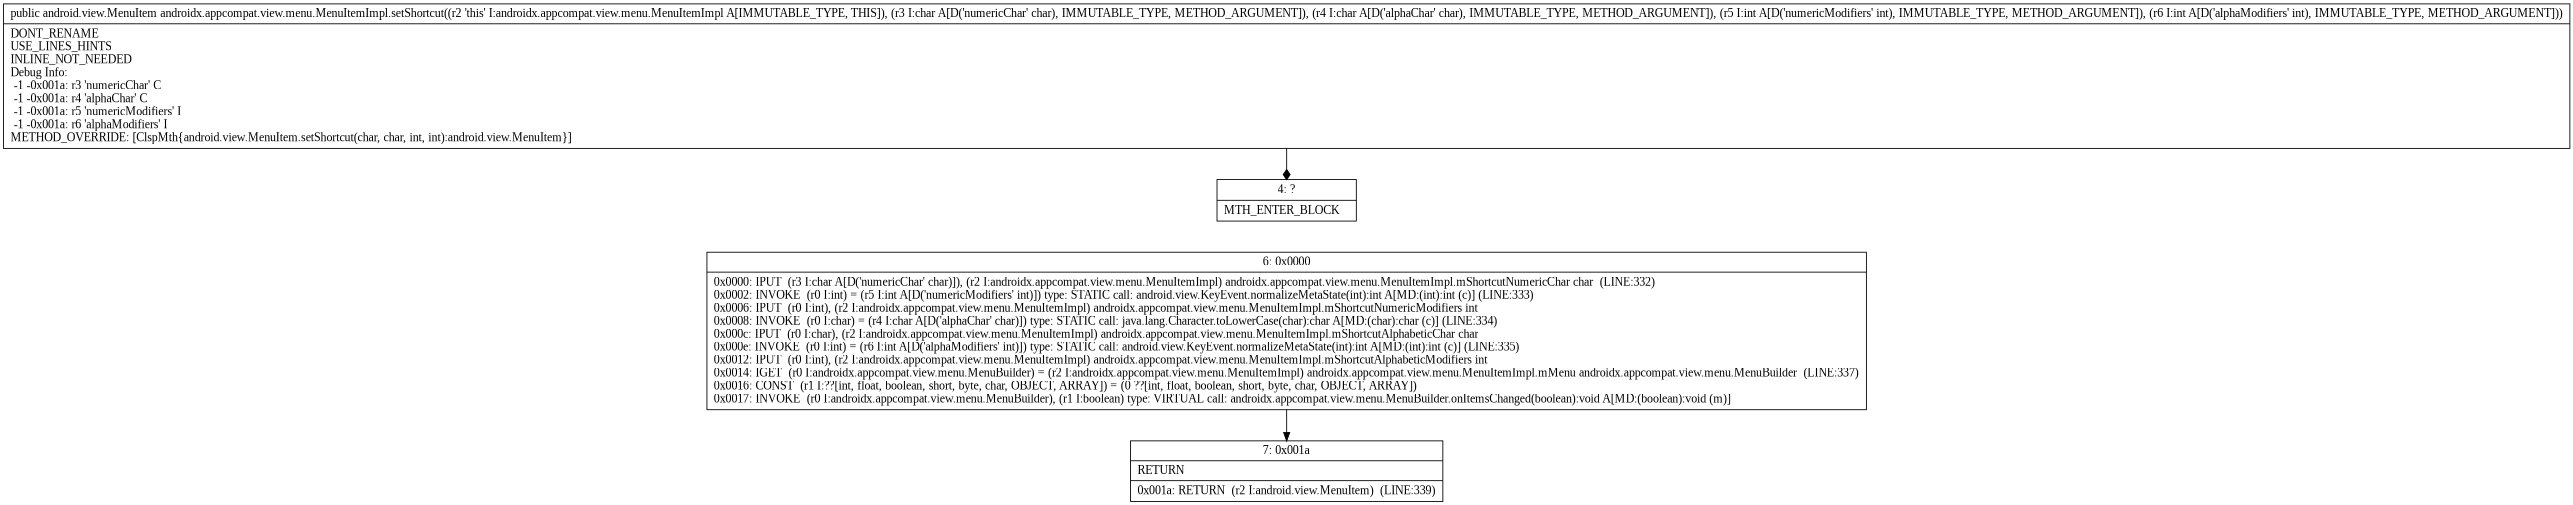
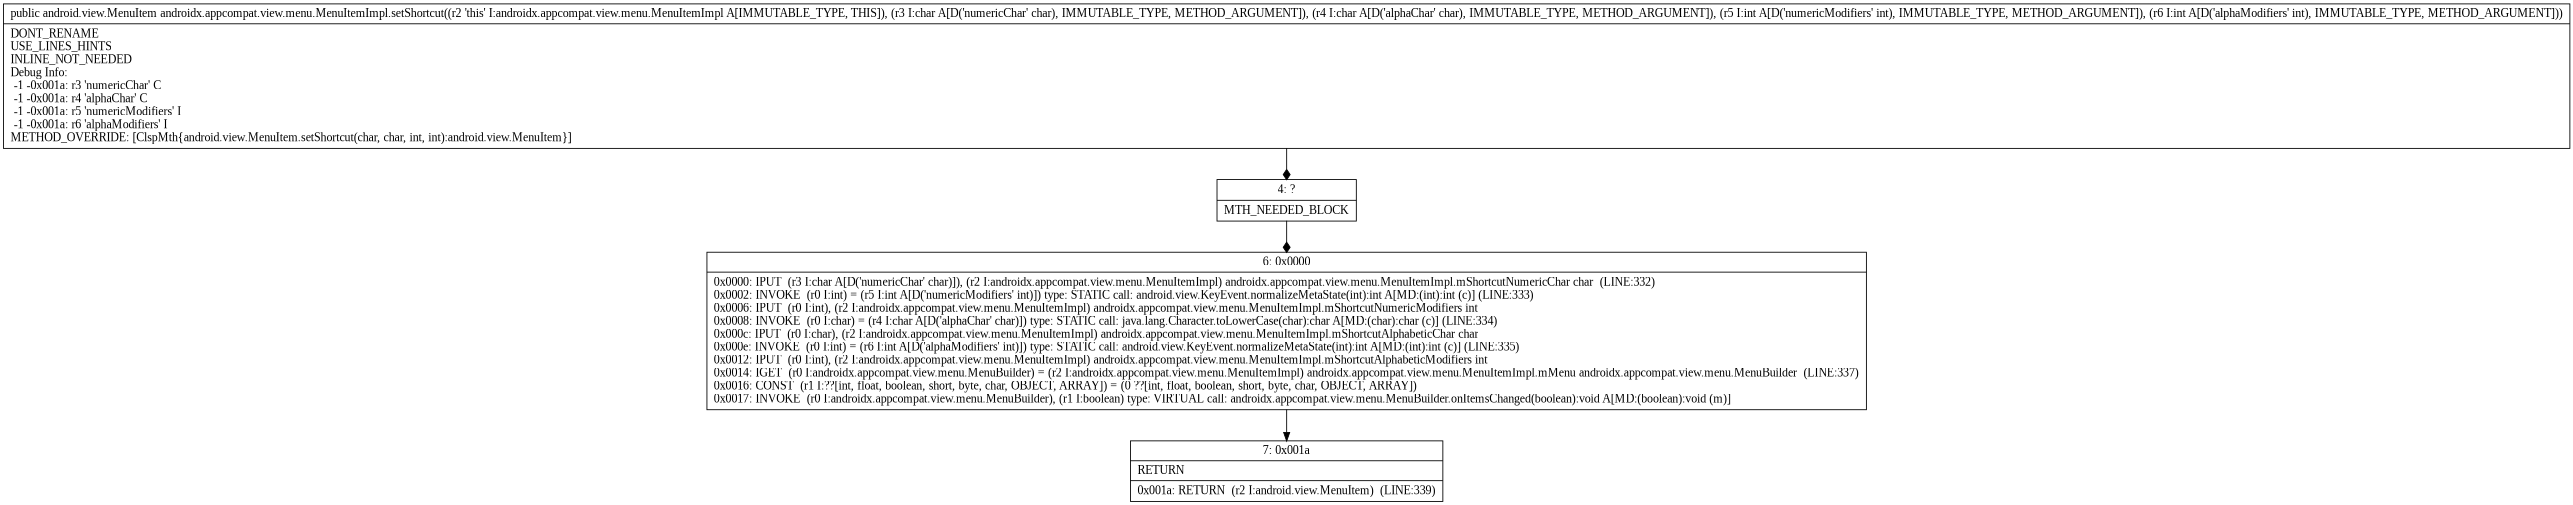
node "4: ?": text "MTH_ENTER_BLOCK" -> "MTH_NEEDED_BLOCK"
edge "4: ?" -> "6: 0x0000": added
